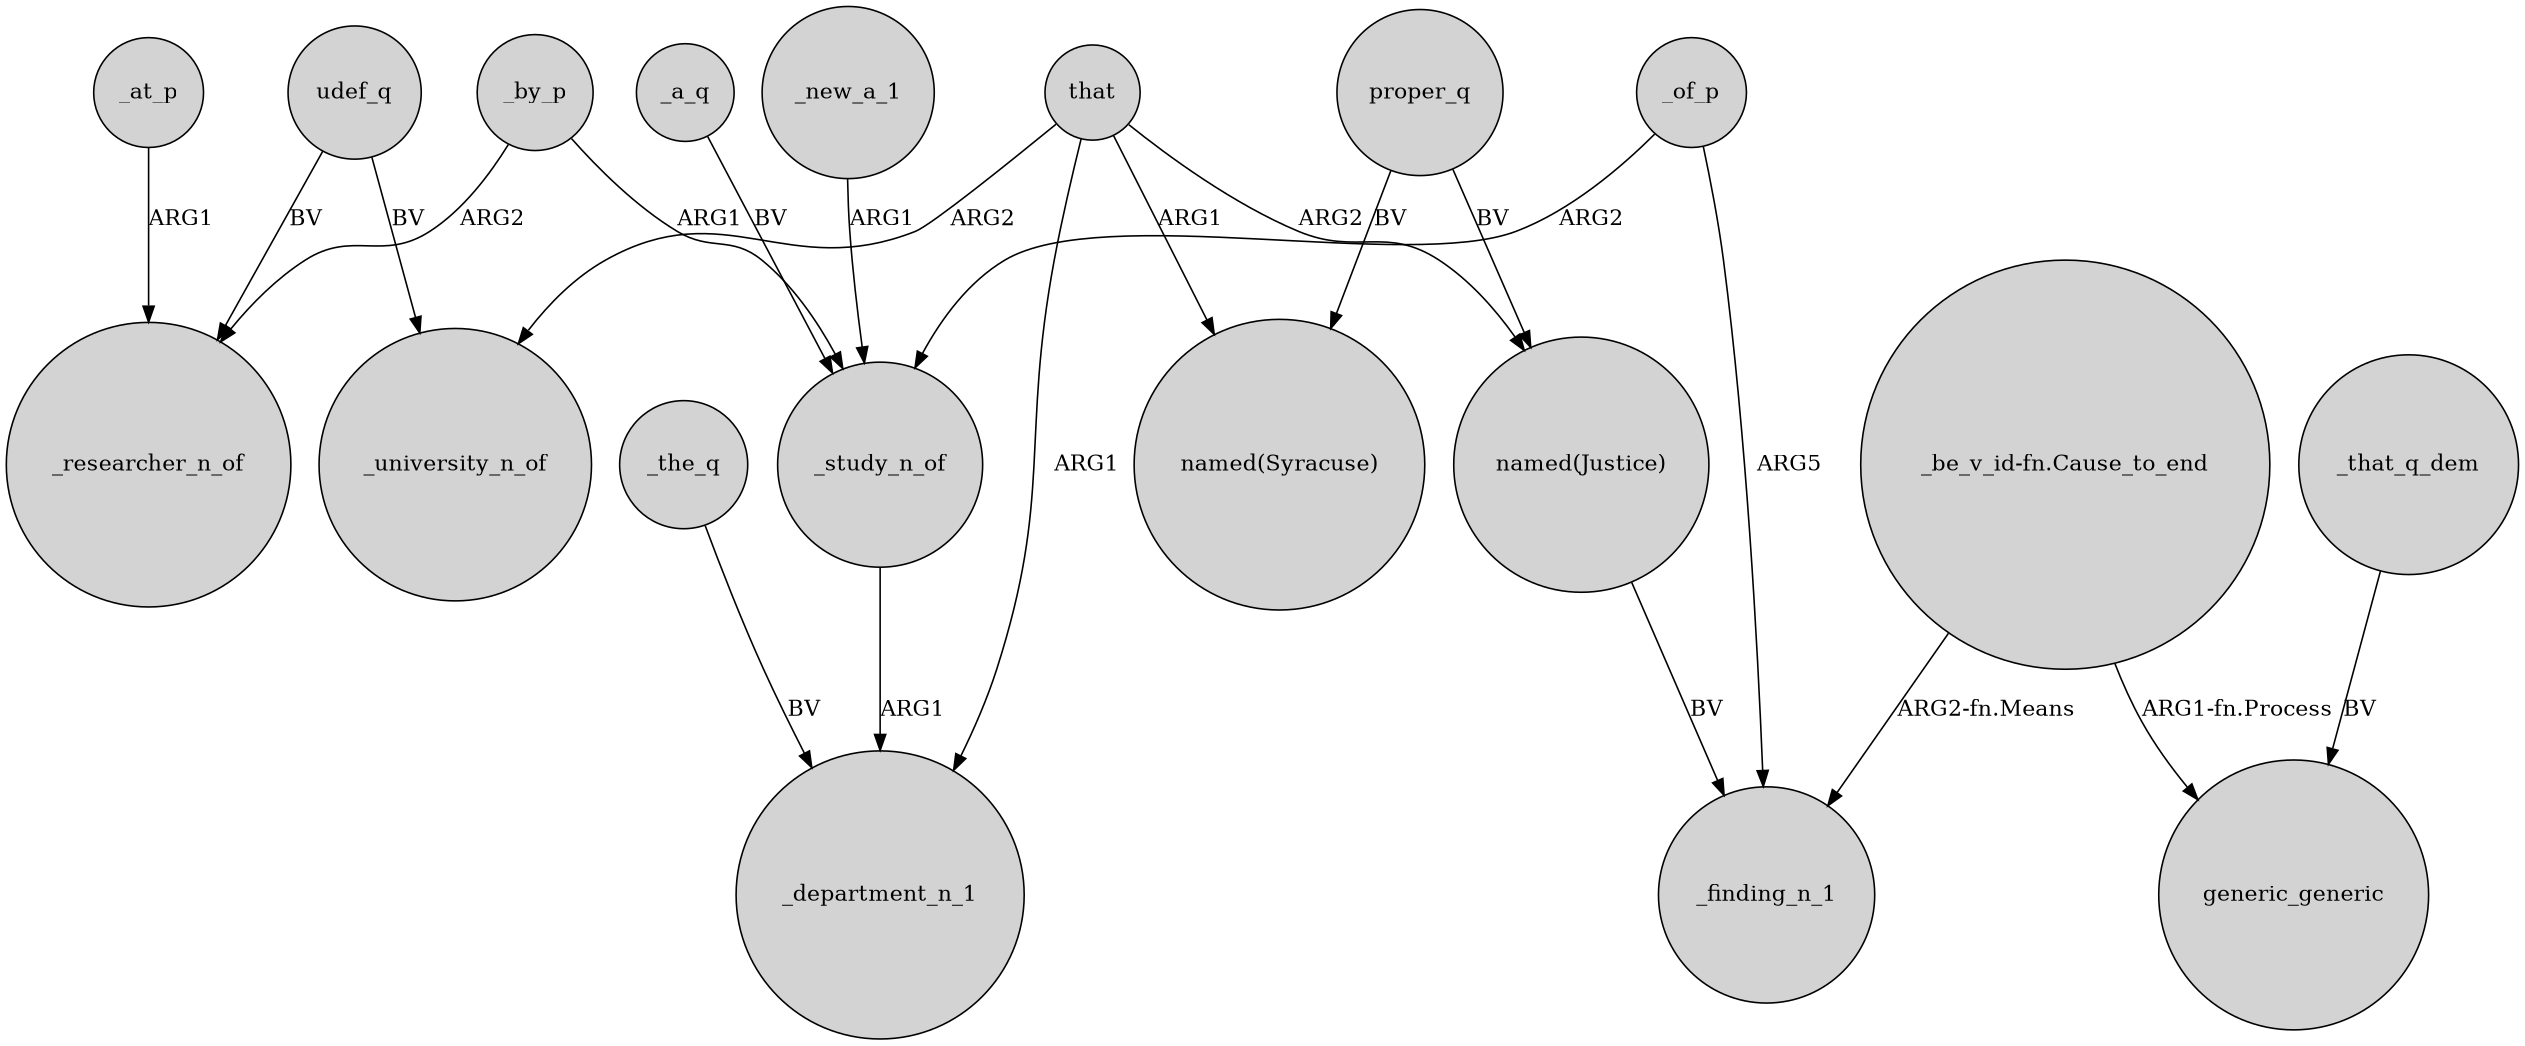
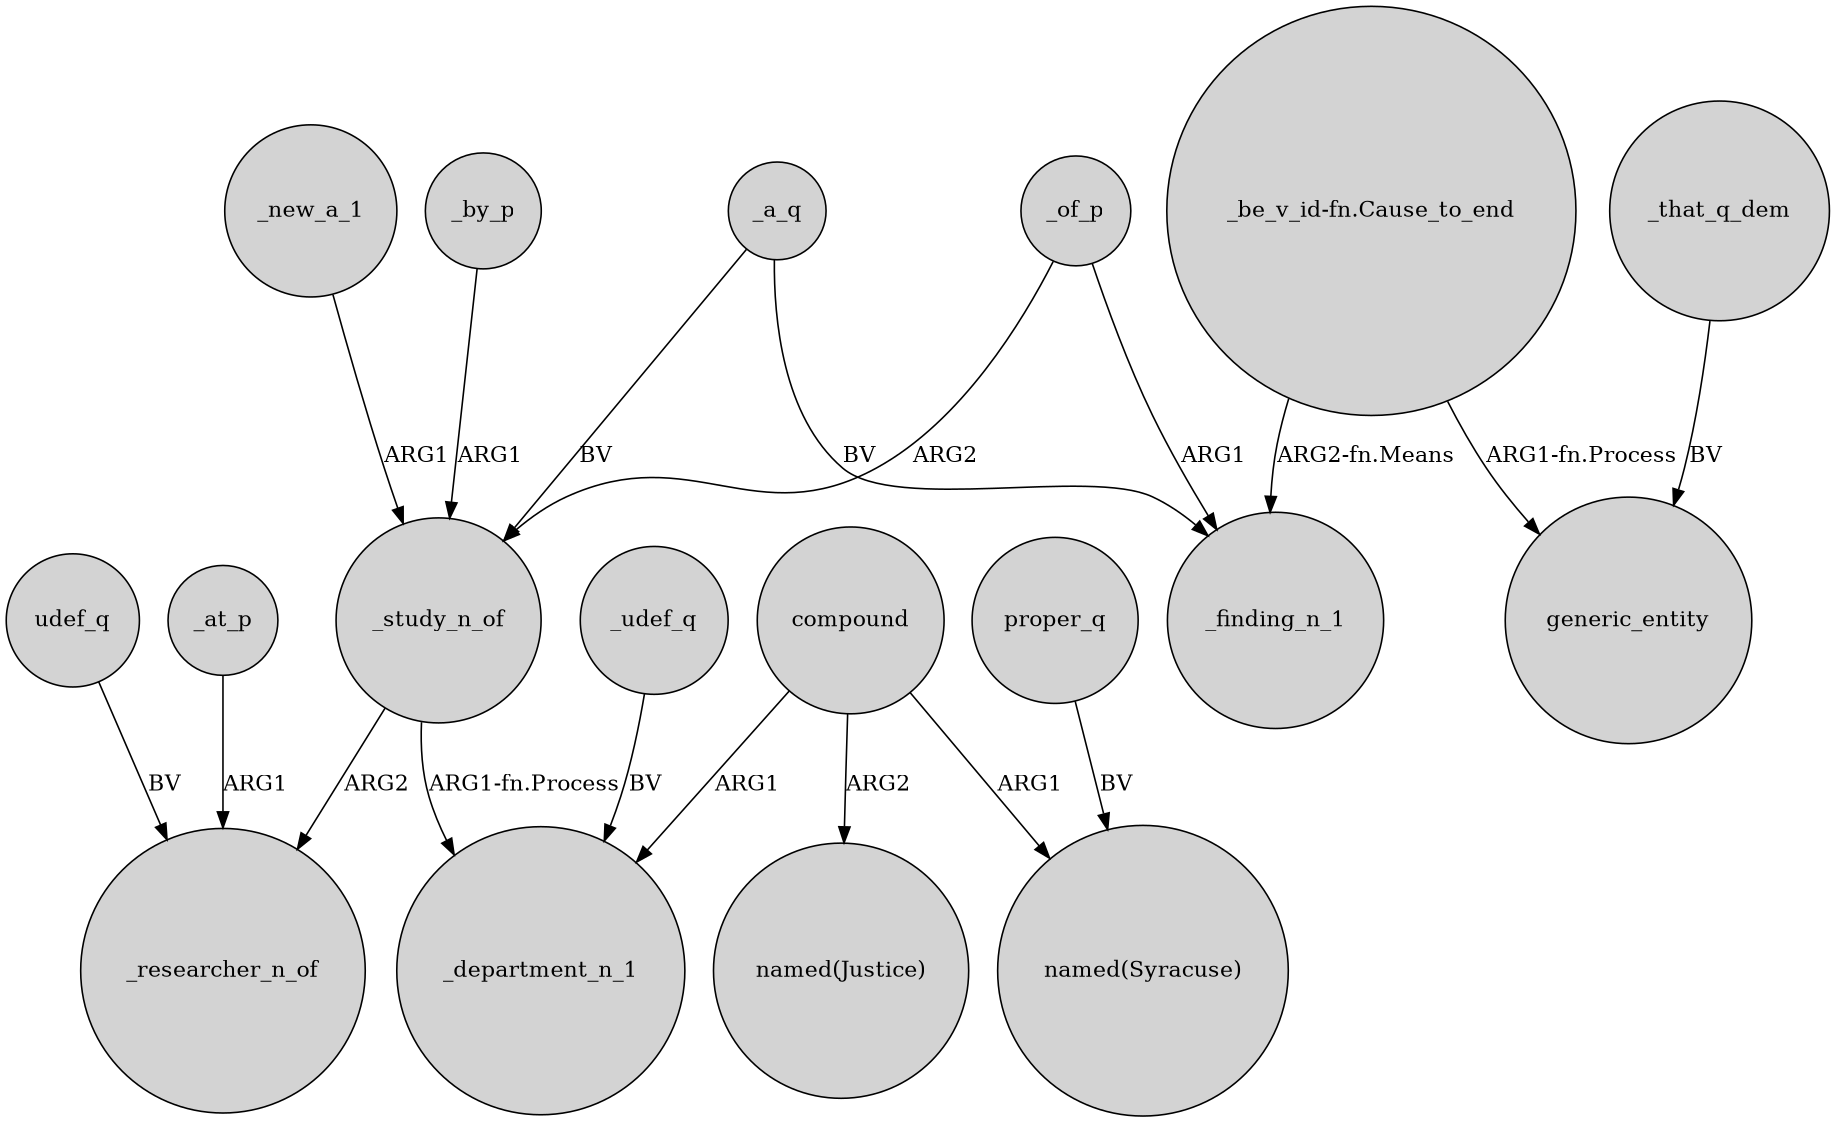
node "that": label "that" -> "compound"
edge "_by_p" -> "_researcher_n_of": now "_study_n_of" -> "_researcher_n_of"
edge "proper_q" -> "named(Justice)": removed, label "BV"
node "_university_n_of": removed
node "_the_q": label "_the_q" -> "_udef_q"
edge "_of_p" -> "_finding_n_1": label "ARG5" -> "ARG1"
edge "named(Justice)" -> "_finding_n_1": now "_a_q" -> "_finding_n_1"
edge "_study_n_of" -> "_department_n_1": label "ARG1" -> "ARG1-fn.Process"
node "generic_generic": label "generic_generic" -> "generic_entity"
